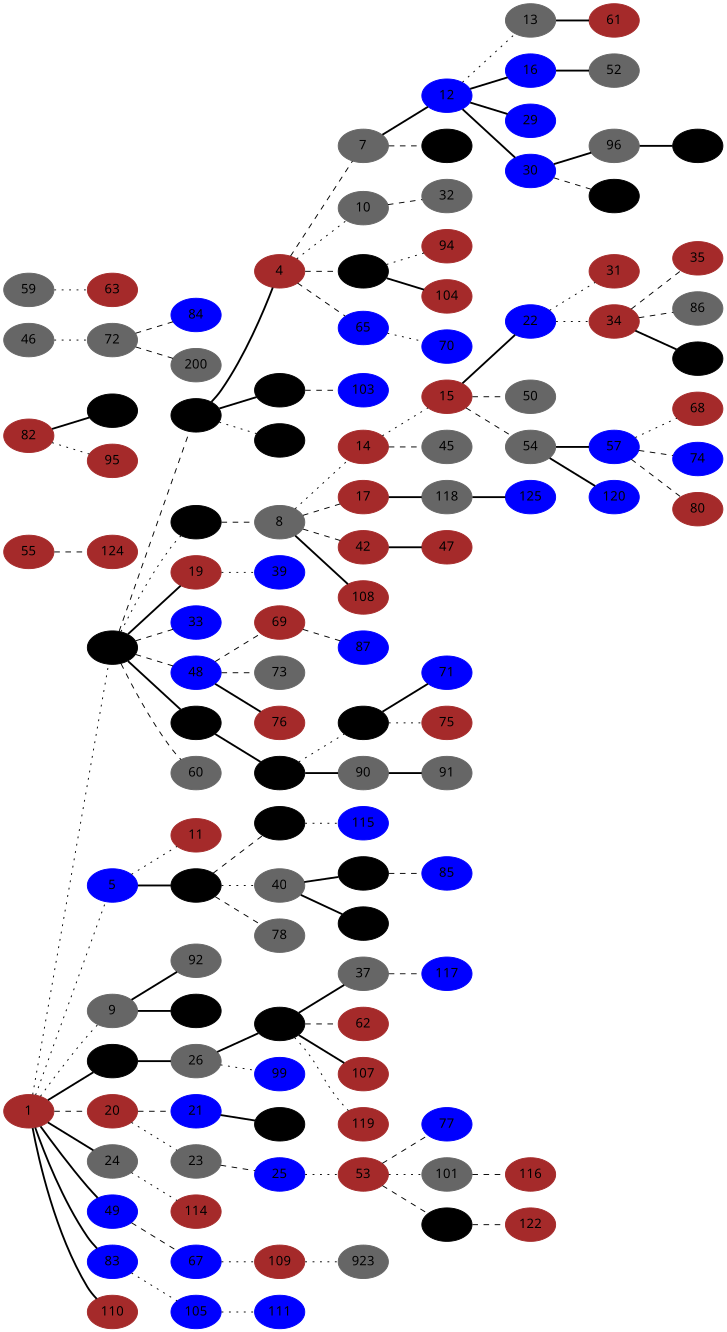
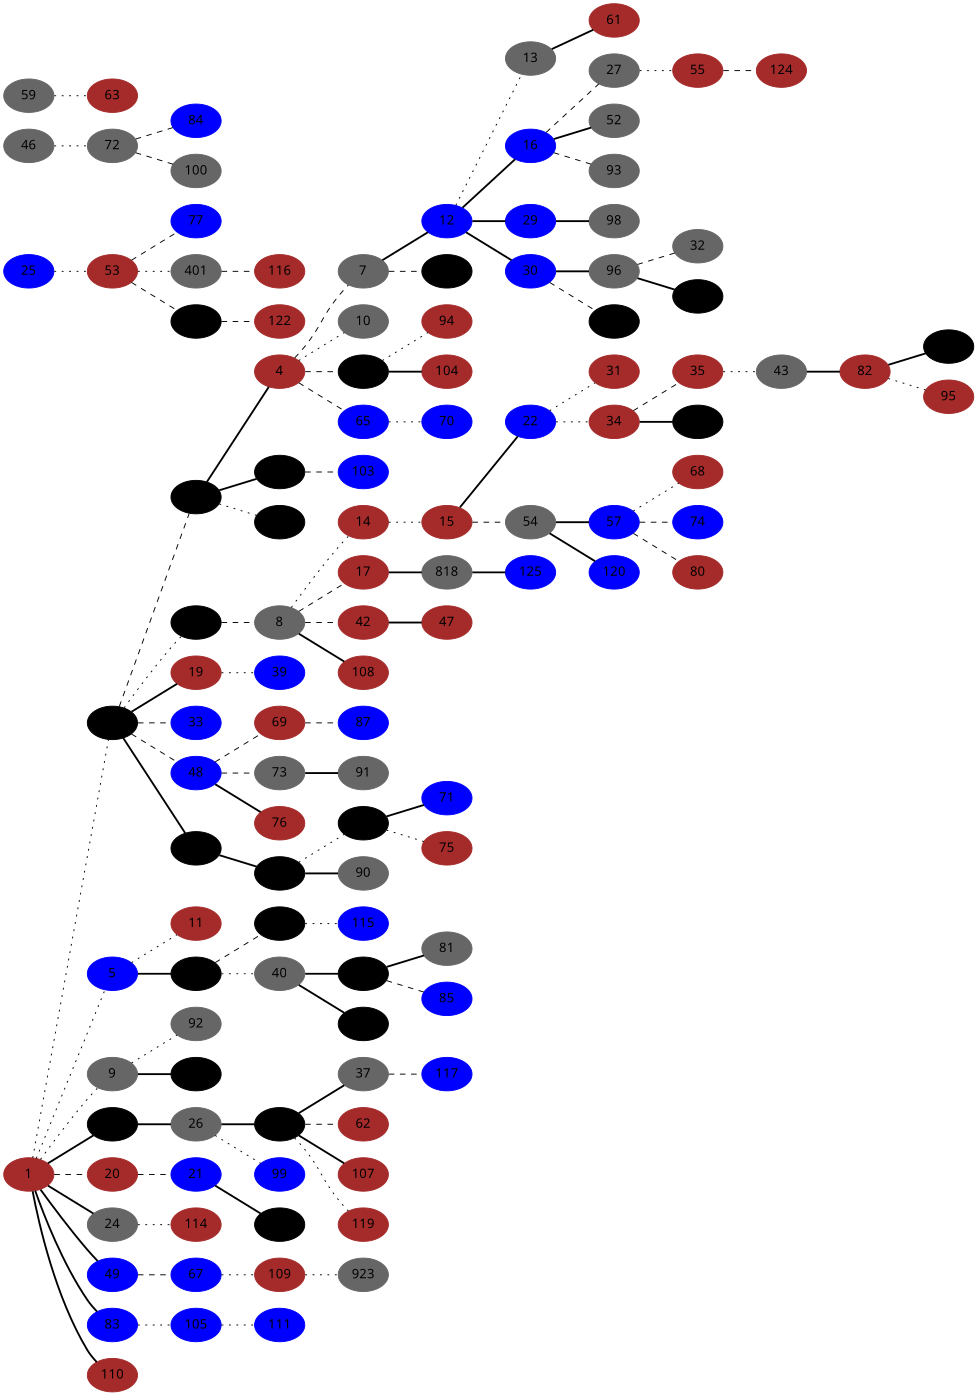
node "27": added
node "93": added
edge "32" -- "10": now "32" -- "96"
node "98": added
node "86": removed
node "200": label "200" -> "100"
node "43": added
node "50": removed
node "45": removed
node "118": label "118" -> "818"
node "60": removed
edge "90" -- "91": now "73" -- "91"
node "78": removed
node "81": added
edge "92" -- "9": style bold -> dotted
node "23": removed
node "101": label "101" -> "401"
